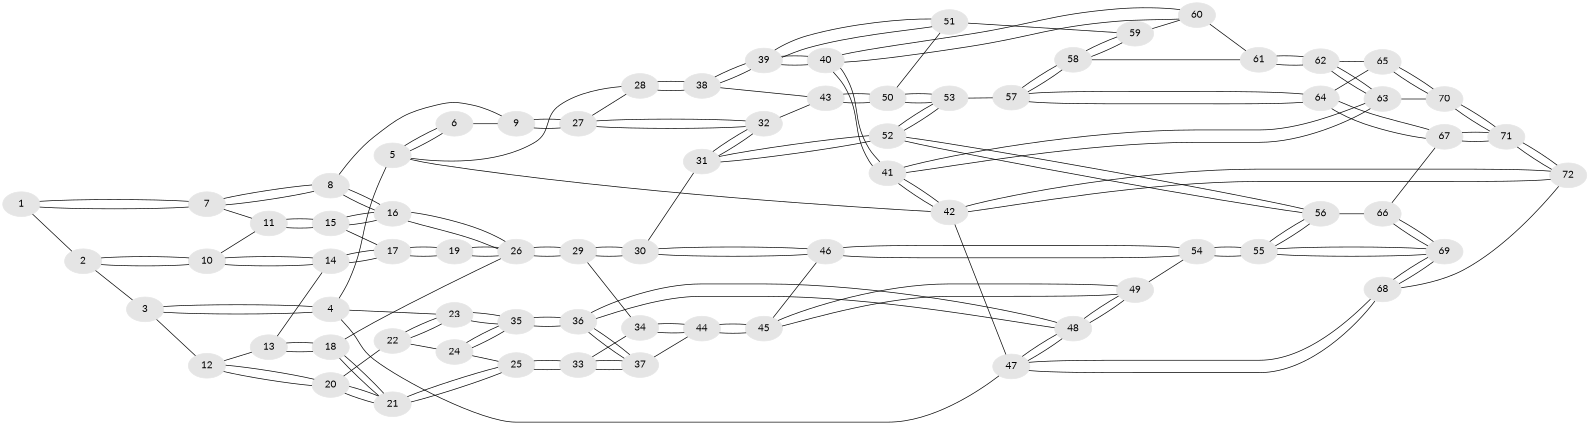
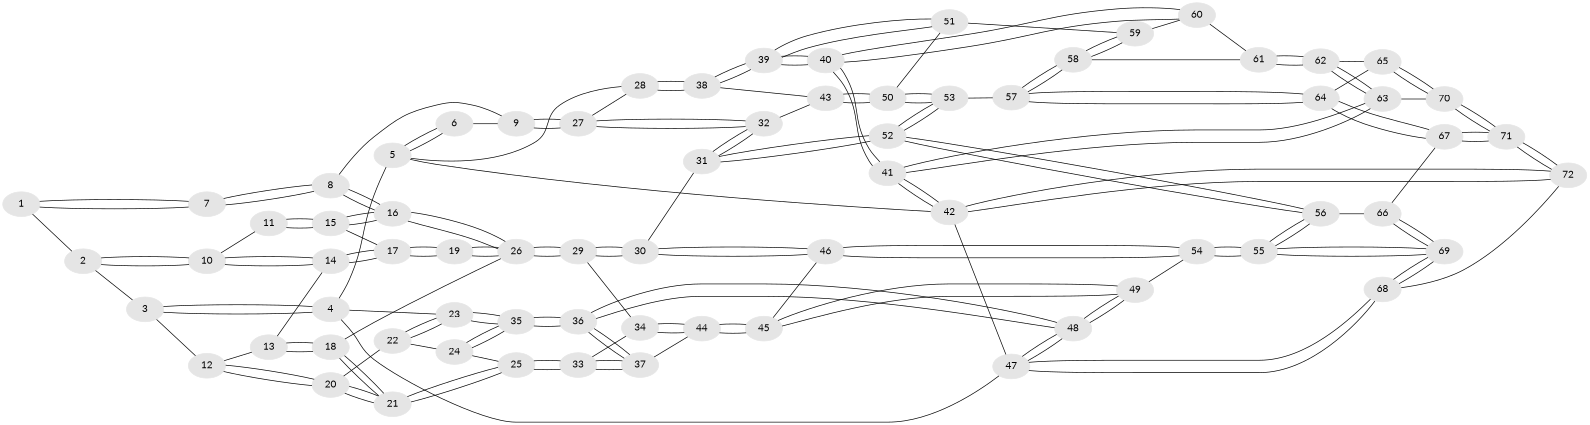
edge "7" -- "11": removed
